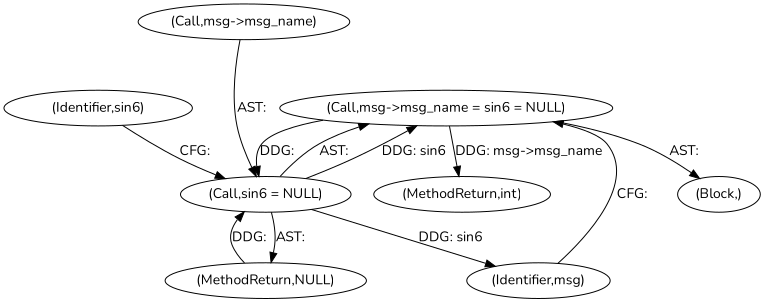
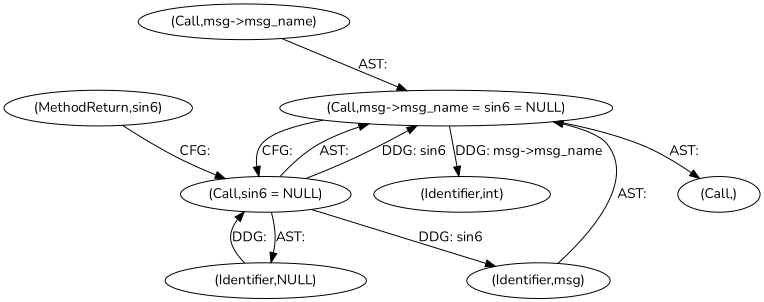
edge "(Call,msg->msg_name)" -> "(Call,sin6 = NULL)": now "(Call,msg->msg_name)" -> "(Call,msg->msg_name = sin6 = NULL)"
node "(Identifier,sin6)": label "(Identifier,sin6)" -> "(MethodReturn,sin6)"
edge "(Call,msg->msg_name = sin6 = NULL)" -> "(Call,sin6 = NULL)": label "DDG: " -> "CFG: "
node "(MethodReturn,int)": label "(MethodReturn,int)" -> "(Identifier,int)"
edge "(Identifier,msg)" -> "(Call,msg->msg_name = sin6 = NULL)": label "CFG: " -> "AST: "
node "(Block,)": label "(Block,)" -> "(Call,)"
node "(MethodReturn,NULL)": label "(MethodReturn,NULL)" -> "(Identifier,NULL)"
